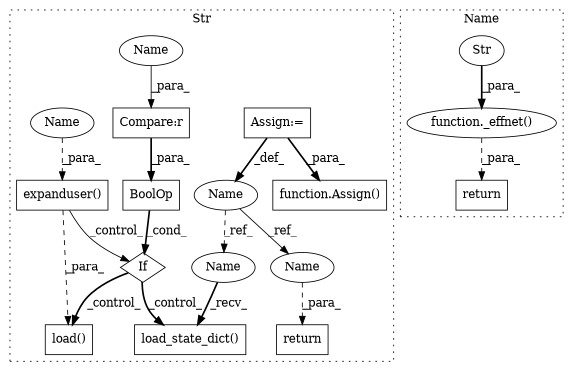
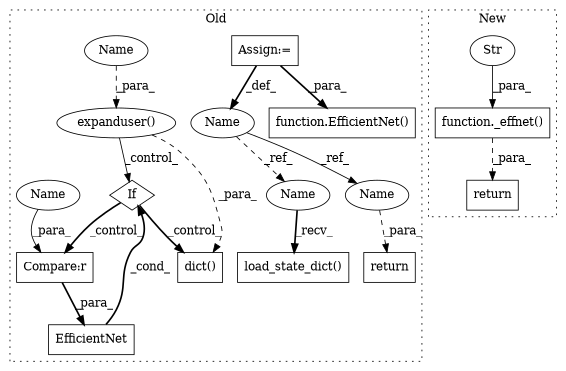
cluster "Str": label "Str" -> "Old"
cluster "Name": label "Name" -> "New"
edge "Str" -> "function._effnet()": style bold -> solid
node "function._effnet()": shape ellipse -> box
node "expanduser()": shape box -> ellipse
node "BoolOp": label "BoolOp" -> "EfficientNet"
node "function.Assign()": label "function.Assign()" -> "function.EfficientNet()"
edge "If" -> "load_state_dict()": now "If" -> "Compare:r"
node "load()": label "load()" -> "dict()"
